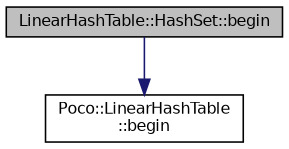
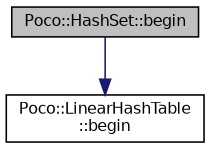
node "LinearHashTable::HashSet::begin": label "LinearHashTable::HashSet::begin" -> "Poco::HashSet::begin"
